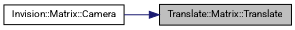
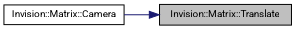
node "Translate::Matrix::Translate": label "Translate::Matrix::Translate" -> "Invision::Matrix::Translate"
